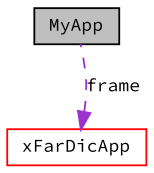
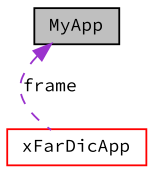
edge "MyApp" -> "xFarDicApp": reversed
